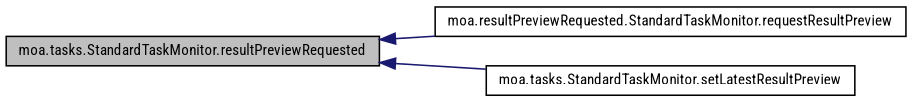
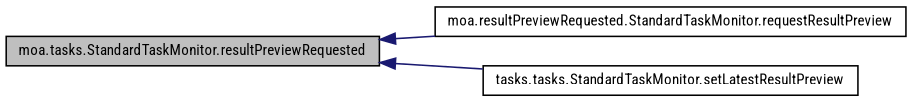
node "moa.tasks.StandardTaskMonitor.setLatestResultPreview": label "moa.tasks.StandardTaskMonitor.setLatestResultPreview" -> "tasks.tasks.StandardTaskMonitor.setLatestResultPreview"
